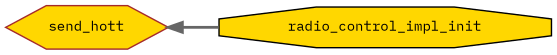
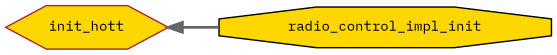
node "send_hott": label "send_hott" -> "init_hott"
